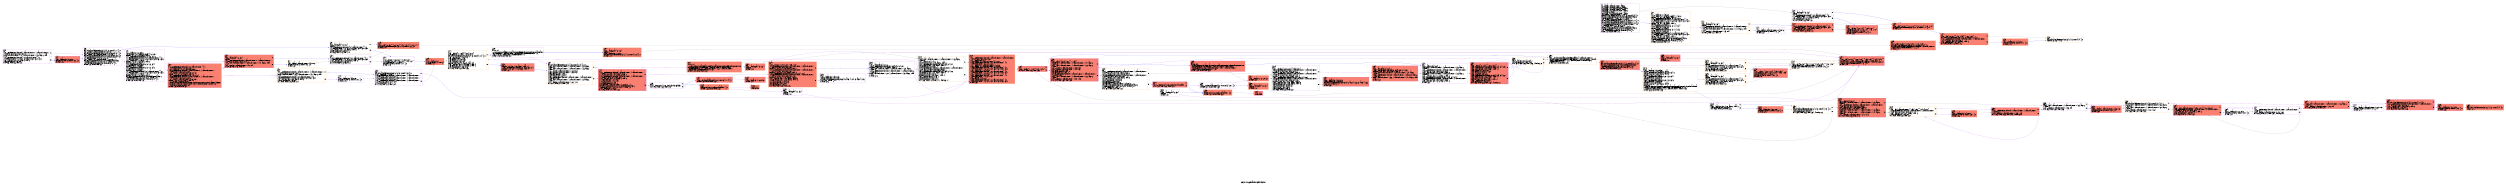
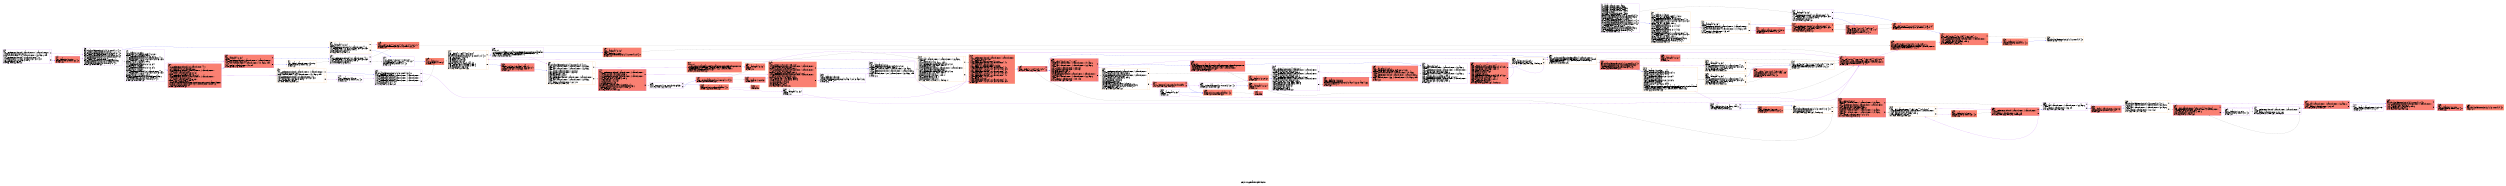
node "%47:": fillcolor white -> salmon
